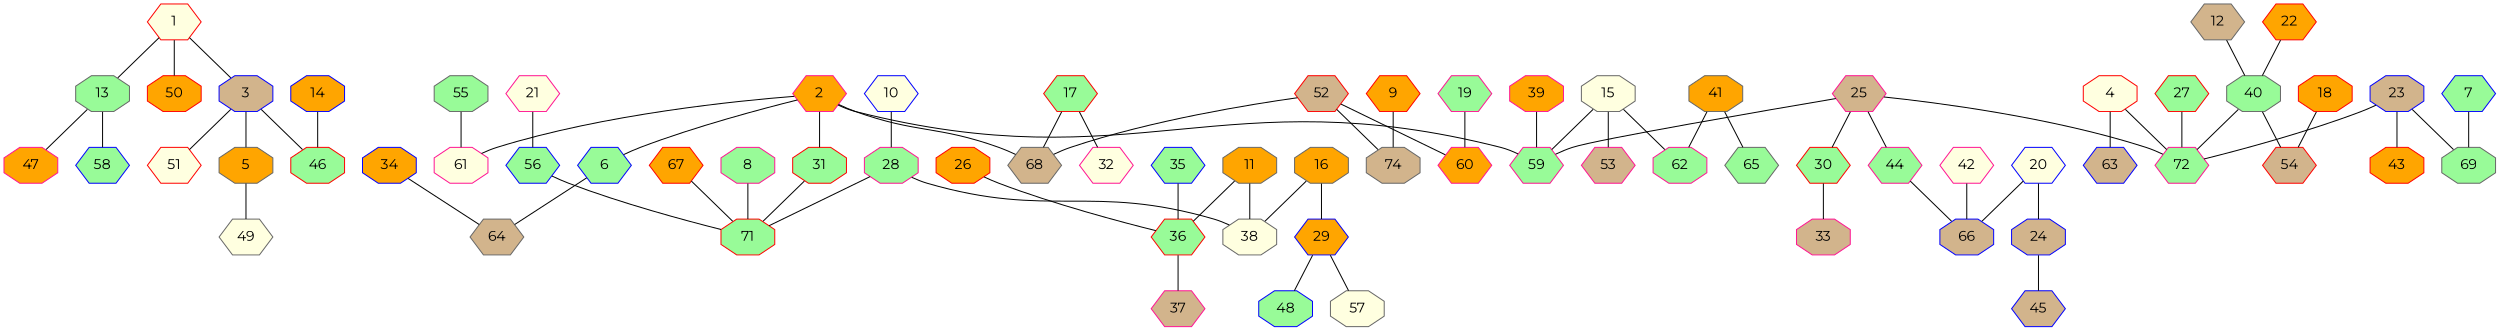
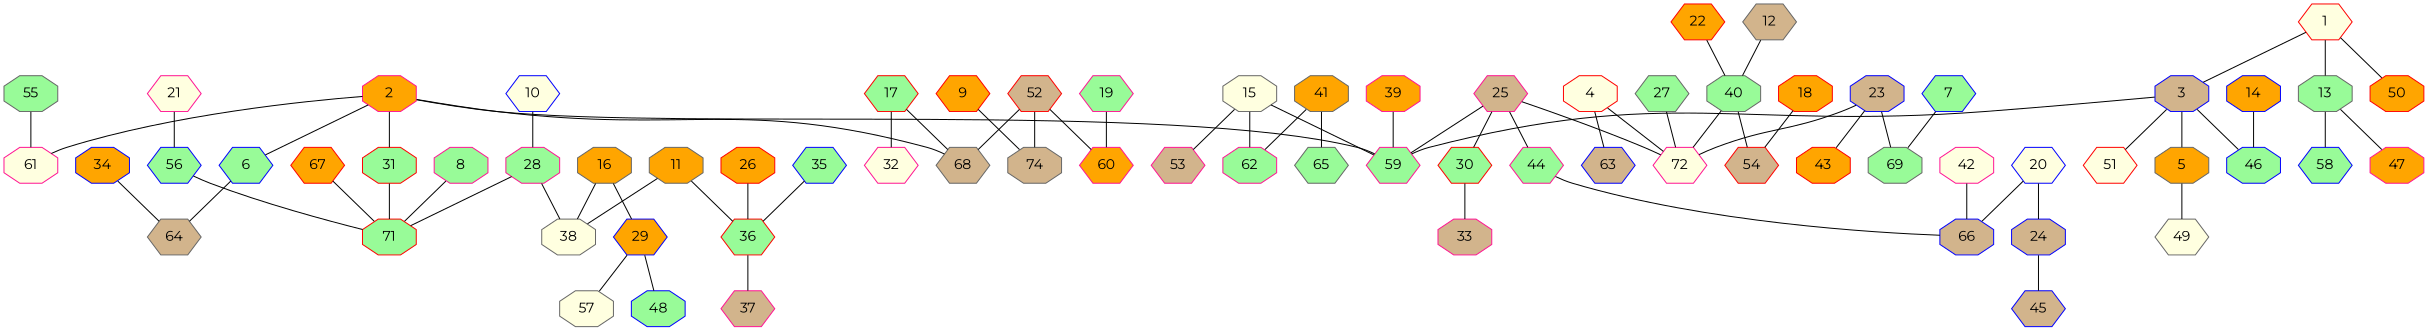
node "2": shape hexagon -> octagon
node "27": color red -> gray40
edge "3" -- "59": added
node "46": color red -> blue
node "42": shape hexagon -> octagon
node "72": fillcolor palegreen -> lightyellow
